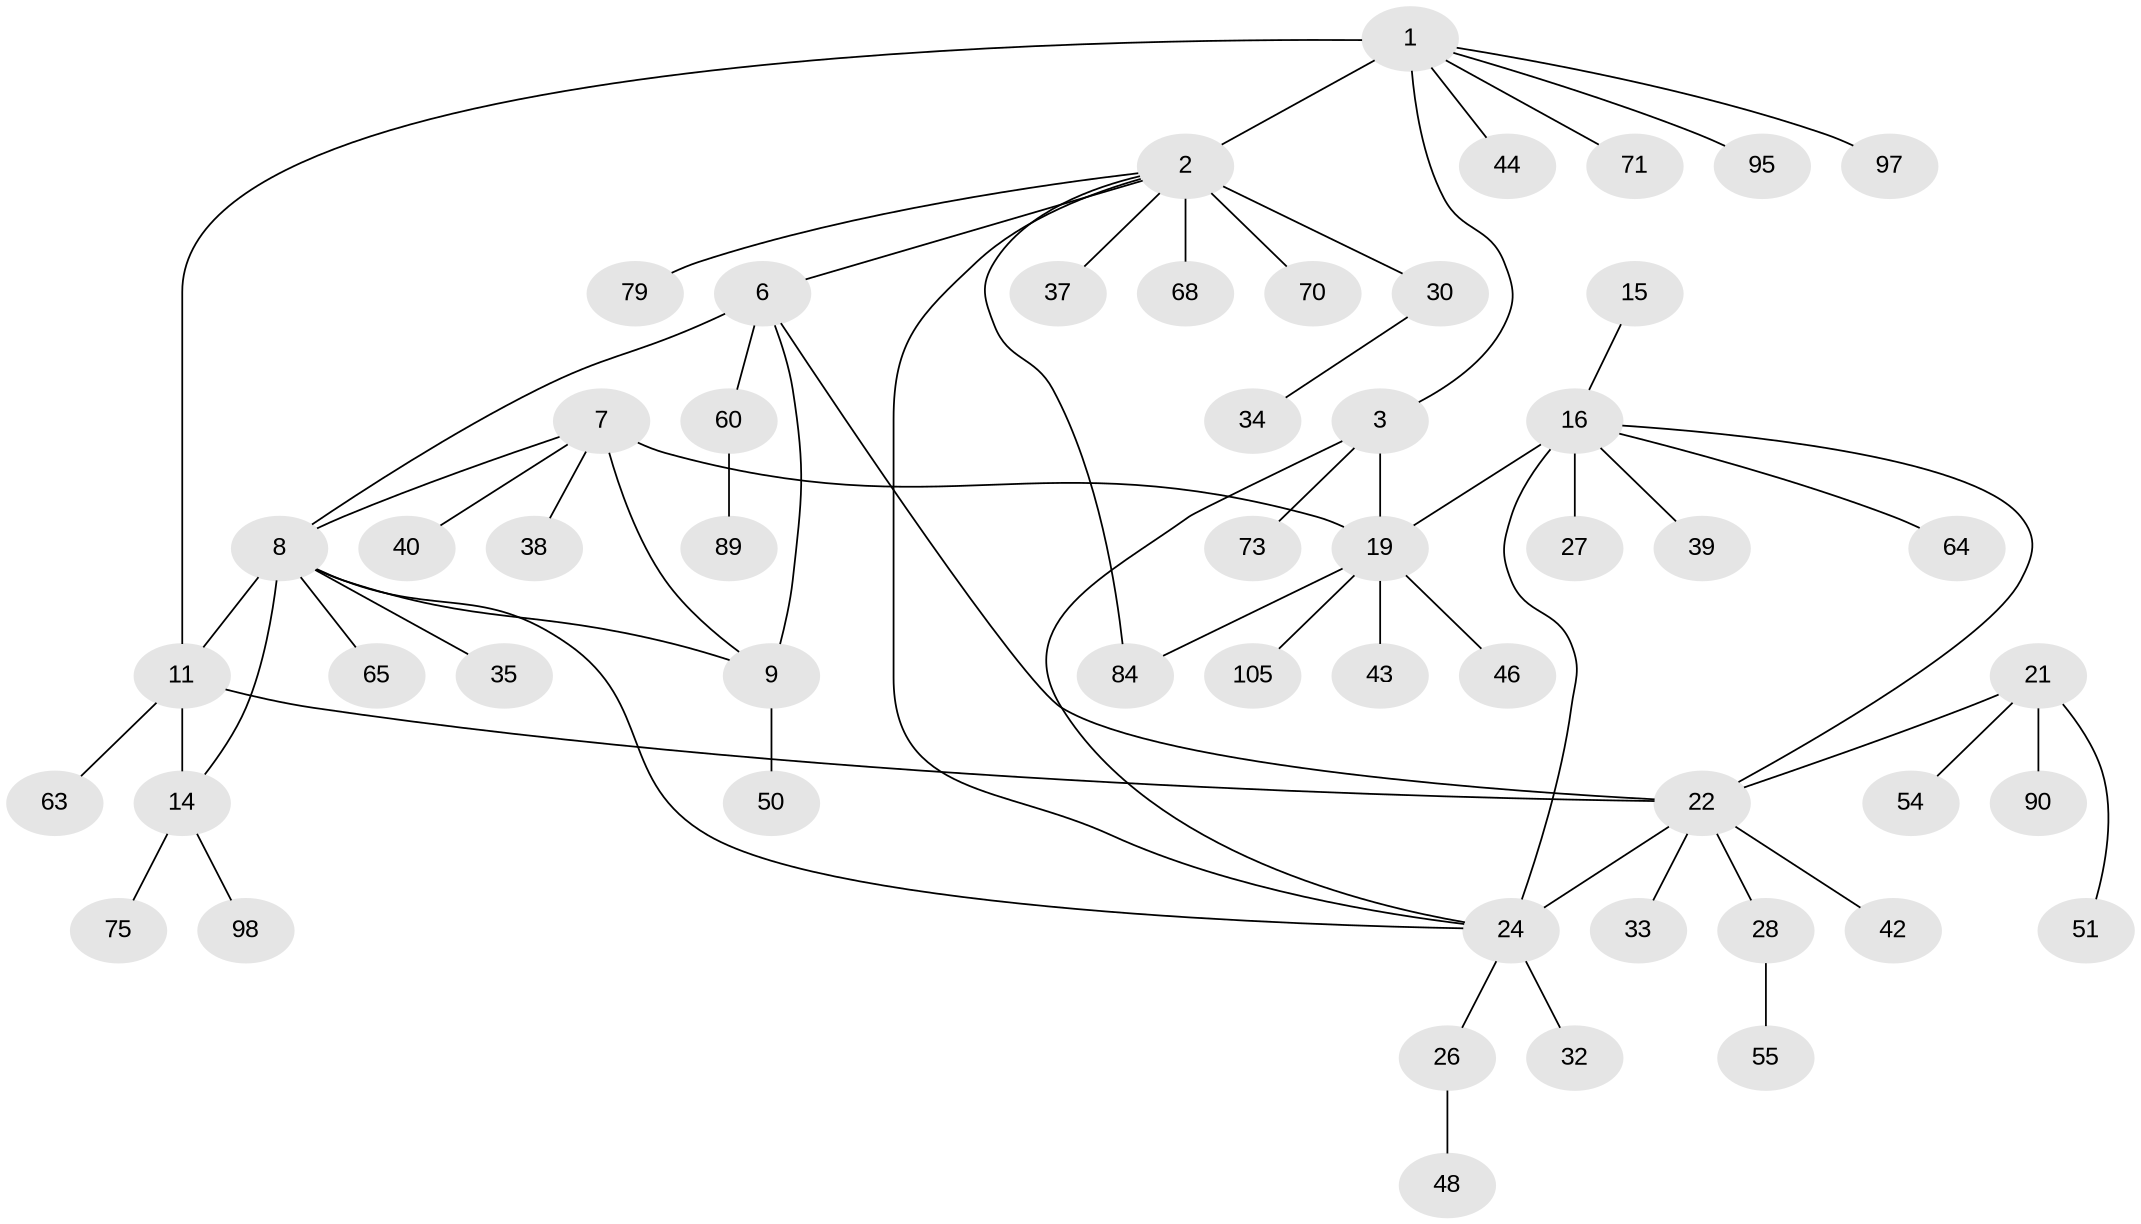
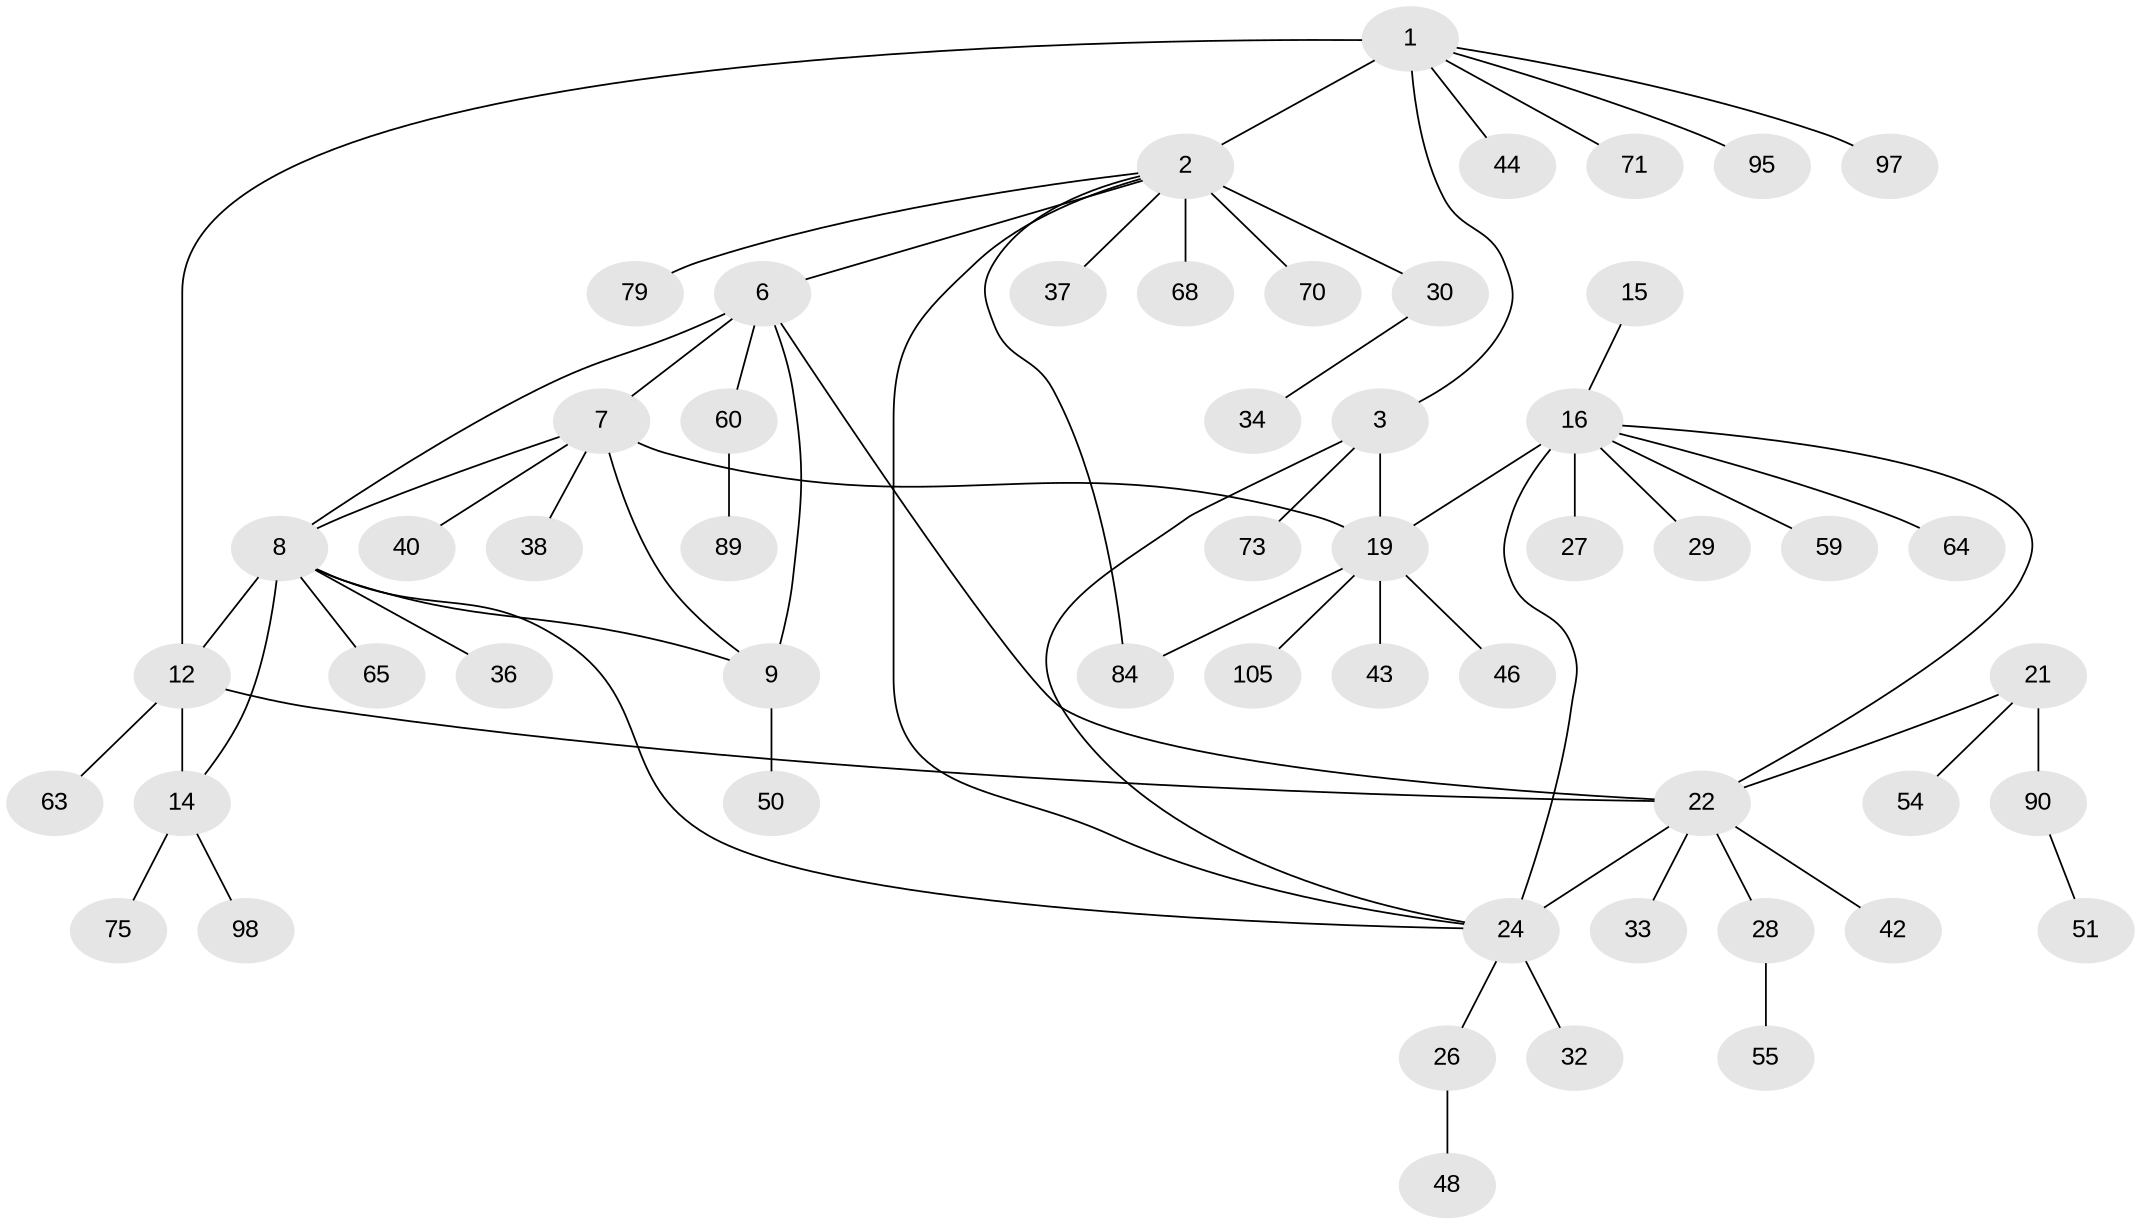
edge "6" -- "7": added
node "39": label "39" -> "29"
node "59": added
node "11": label "11" -> "12"
node "35": label "35" -> "36"
edge "21" -- "51": now "90" -- "51"
